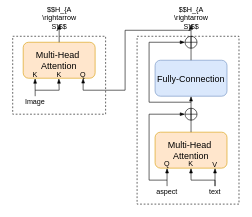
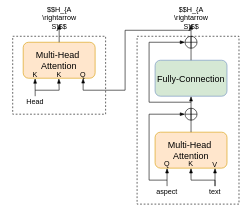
node "Fully-Connection": fillcolor #dae8fc -> #d5e8d4
node "Image": label "Image" -> "Head"
